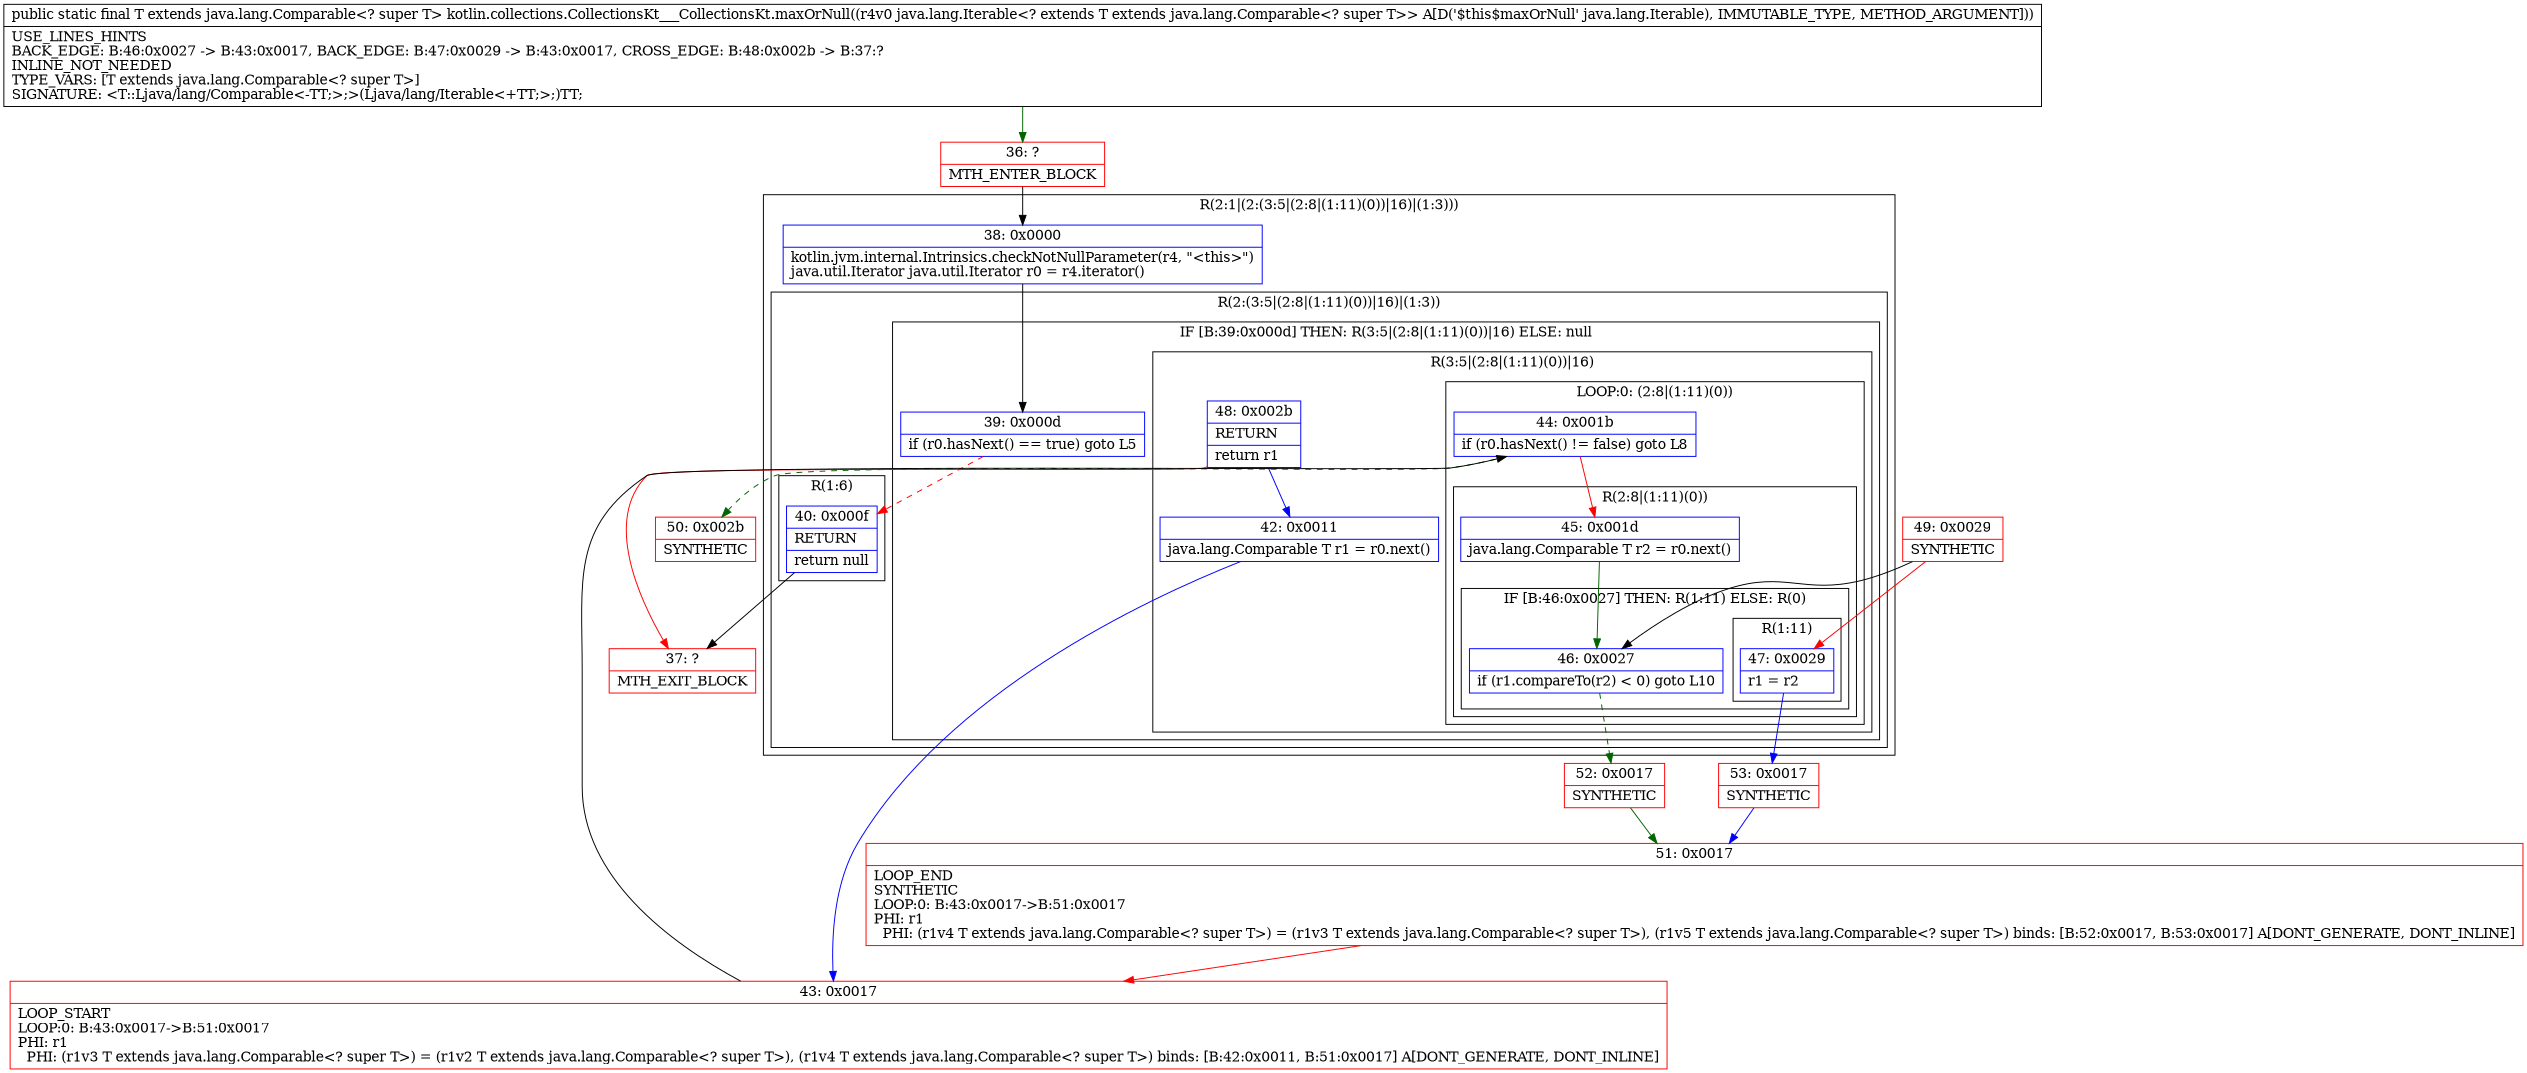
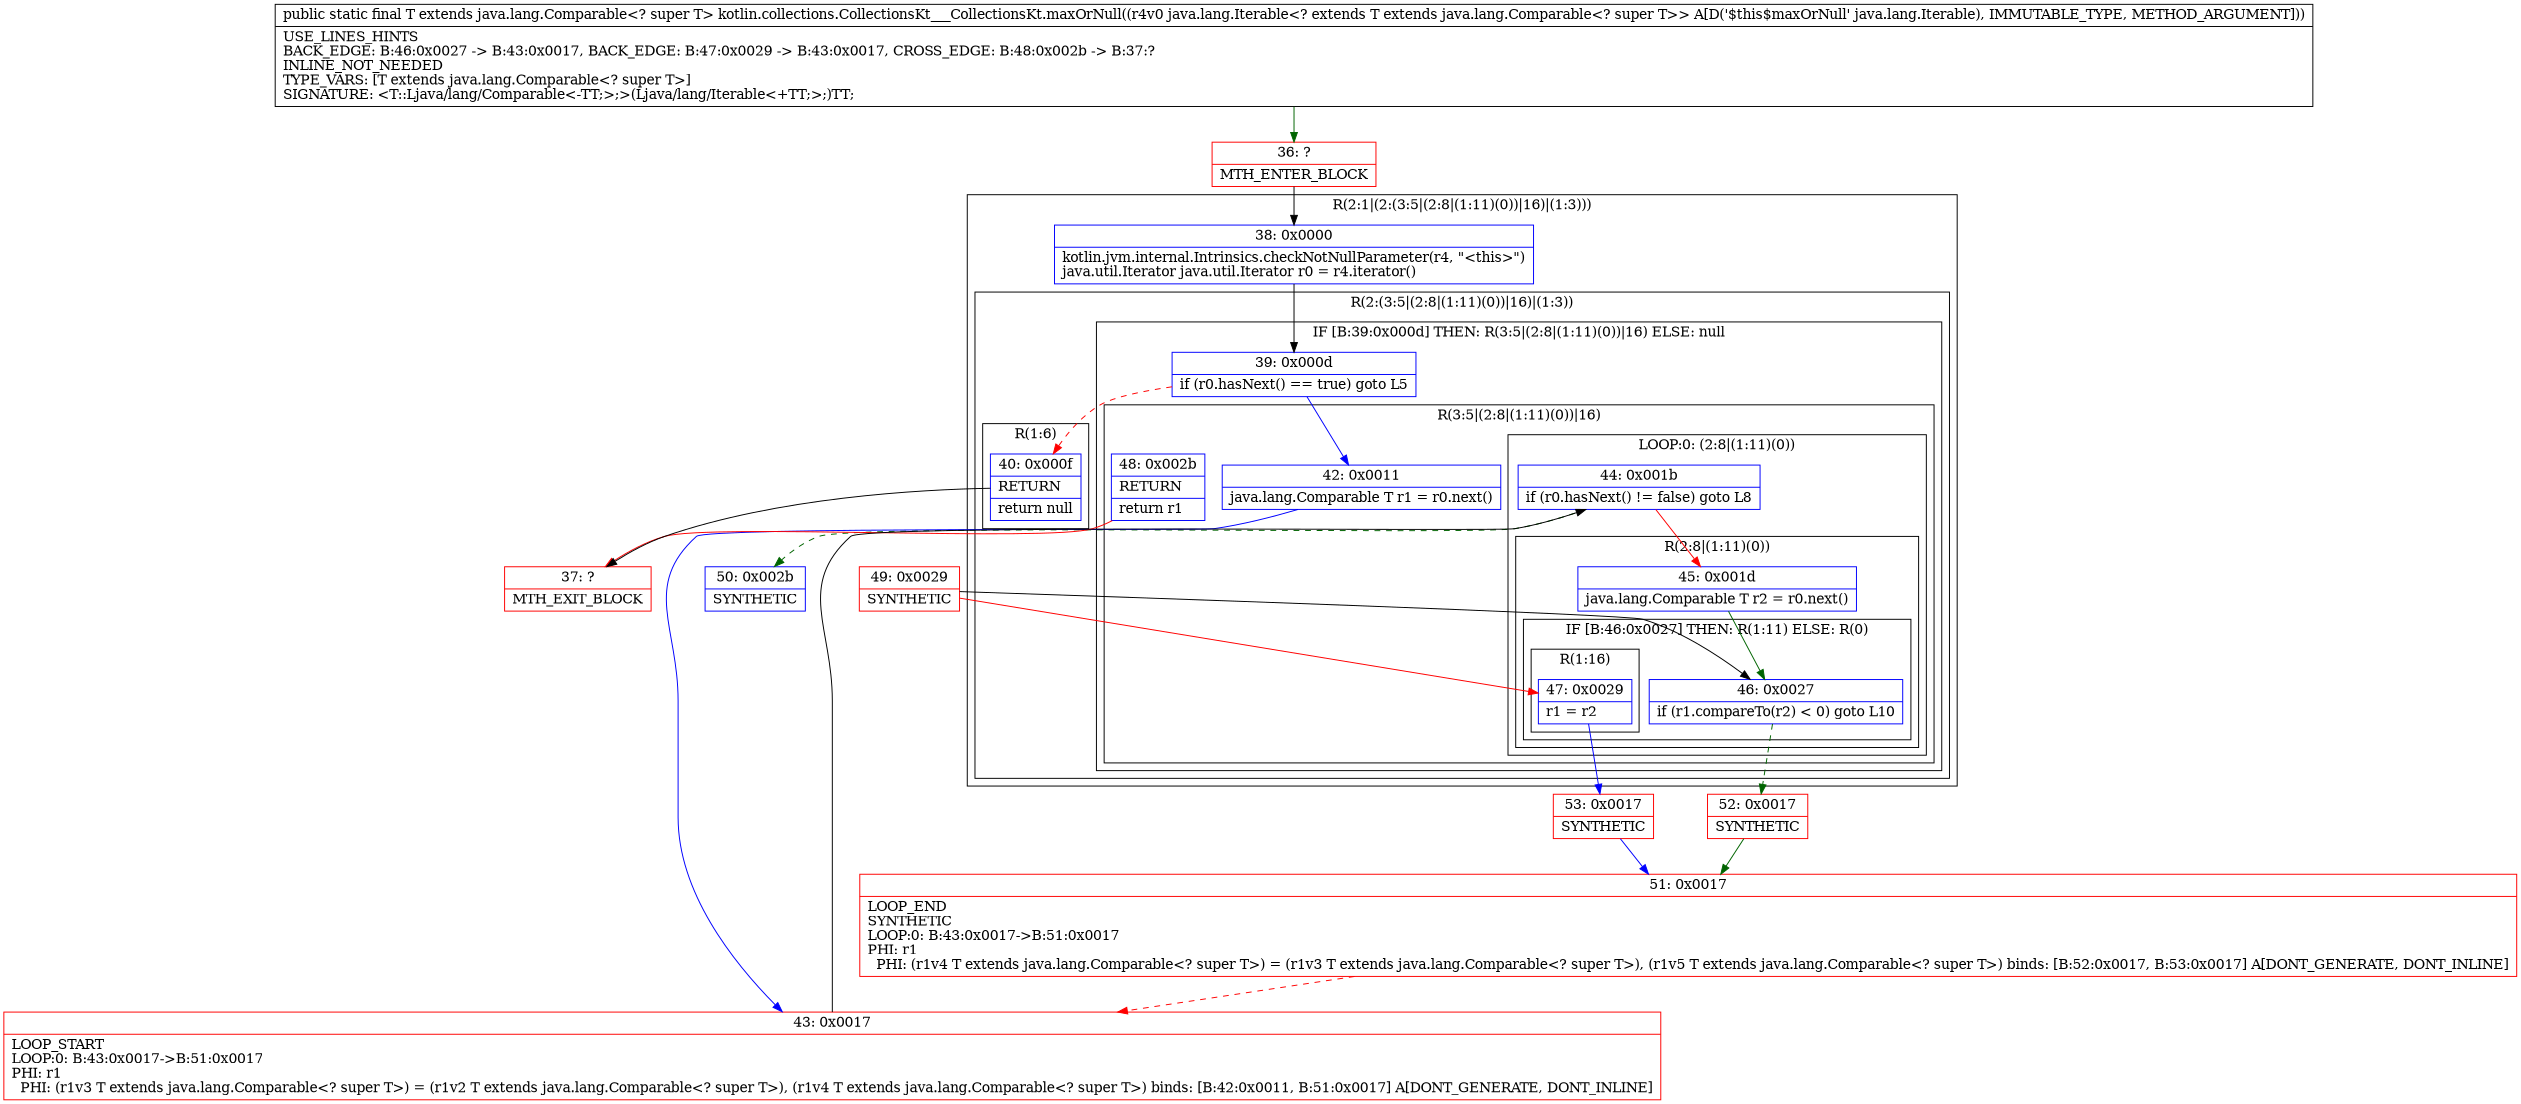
edge "48: 0x002b" -> "42: 0x0011": now "39: 0x000d" -> "42: 0x0011"
node "50: 0x002b": color red -> blue
cluster "R(1:11)": label "R(1:11)" -> "R(1:16)"
edge "51: 0x0017" -> "43: 0x0017": style solid -> dashed
